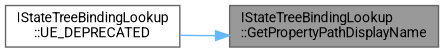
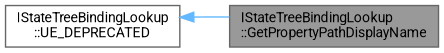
edge "IStateTreeBindingLookup ::UE_DEPRECATED" -> "IStateTreeBindingLookup ::GetPropertyPathDisplayName": reversed
